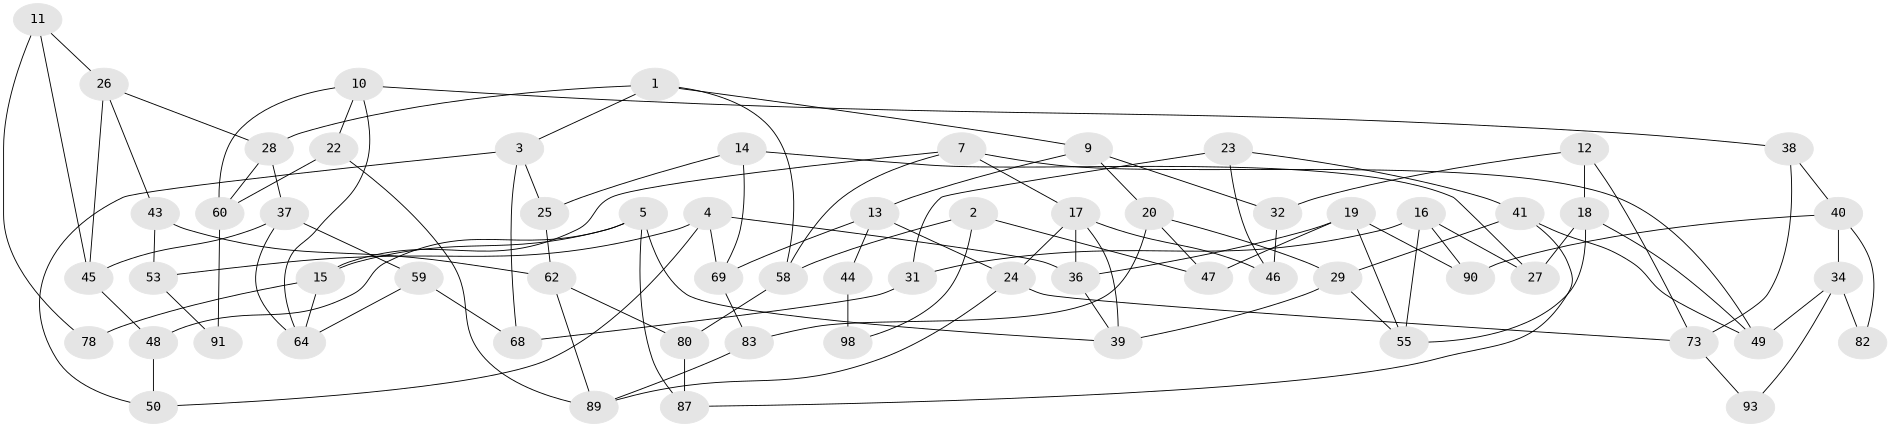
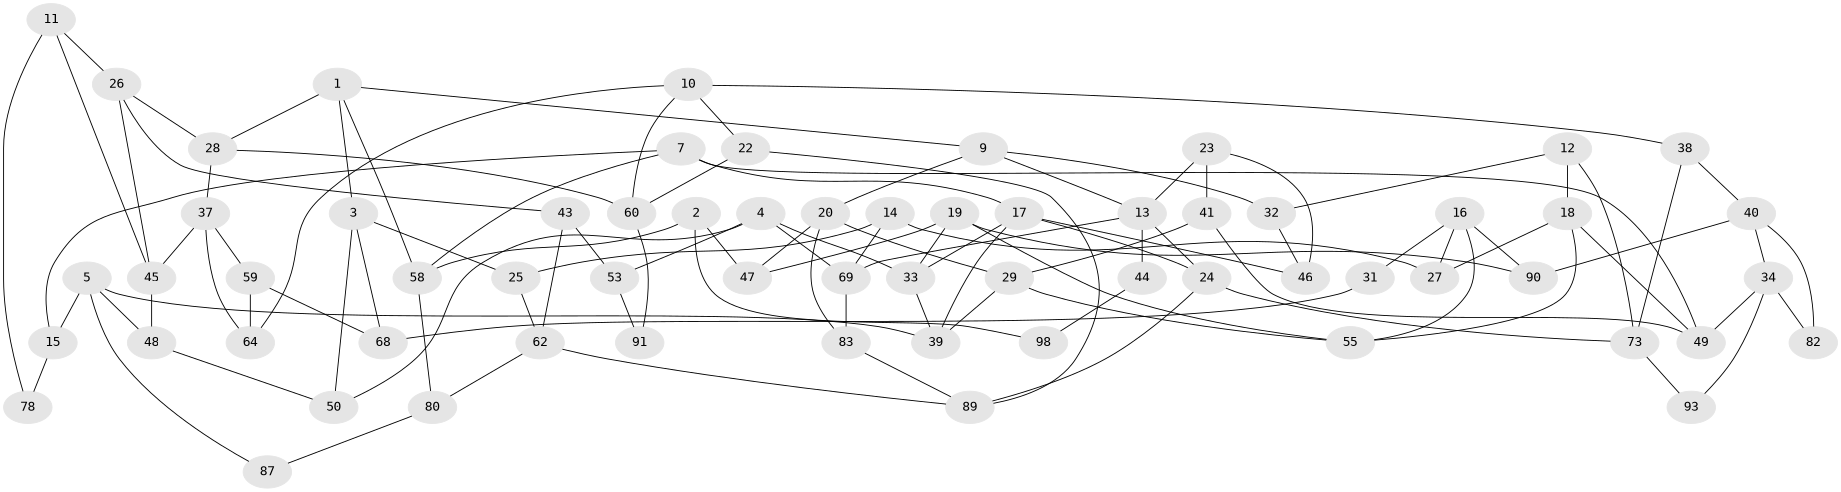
edge "23" -- "31": now "23" -- "13"
node "36": label "36" -> "33"
edge "15" -- "64": removed
edge "41" -- "87": removed
